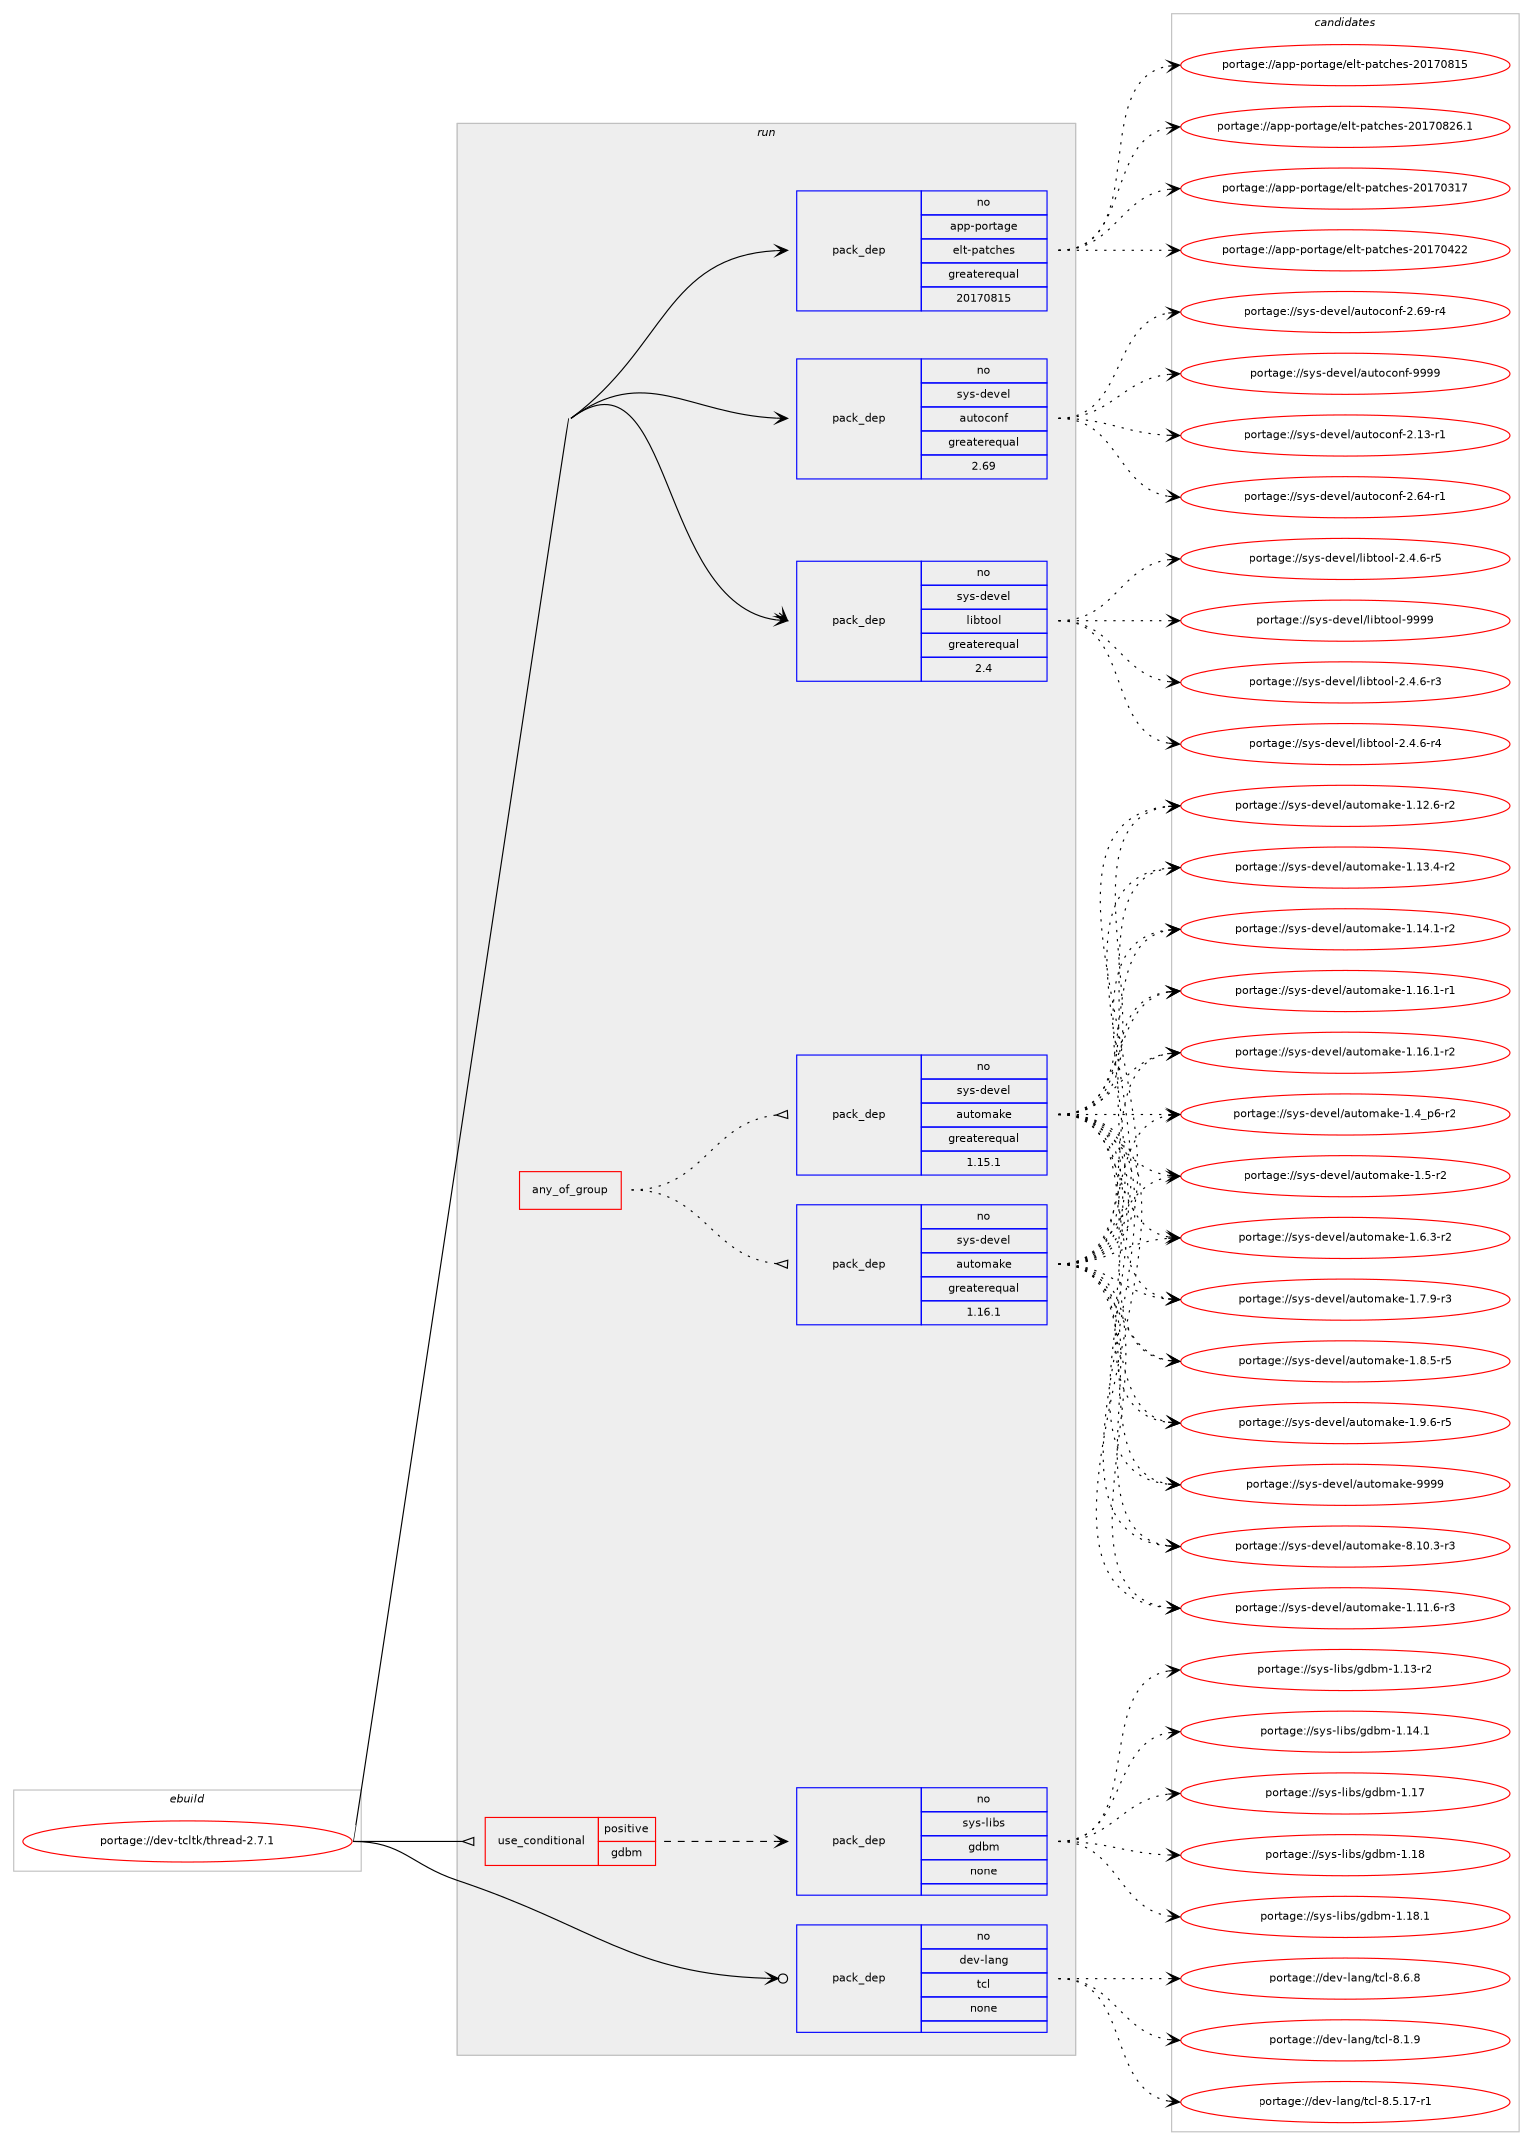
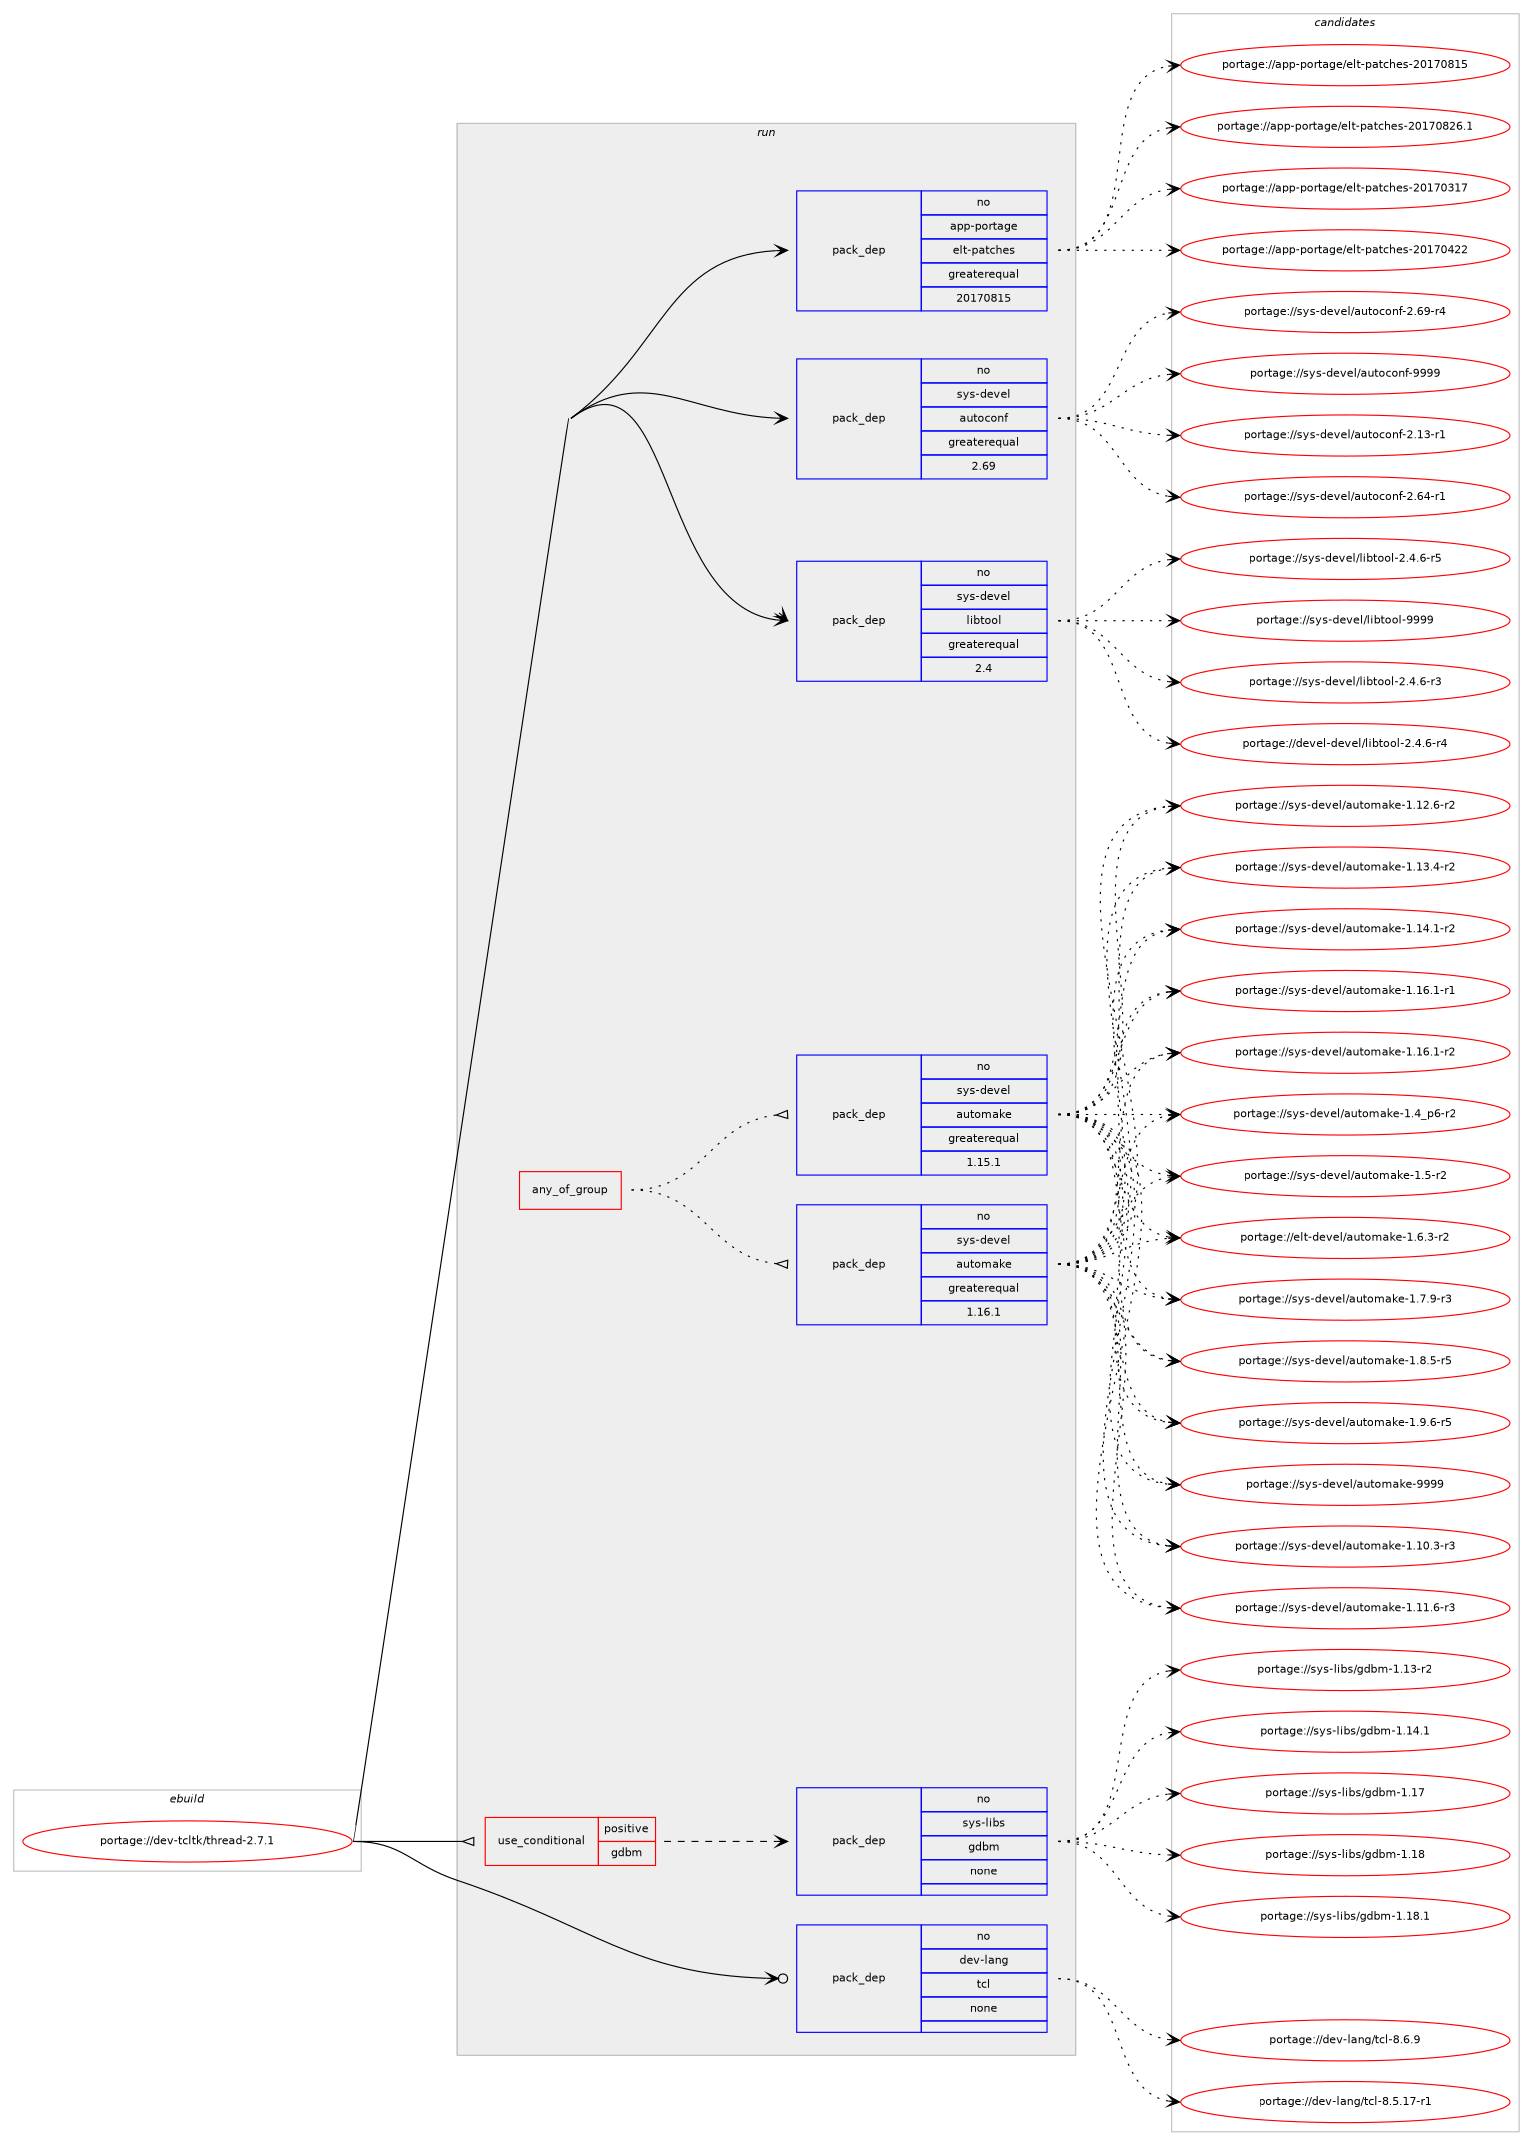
node "portage://sys-devel/libtool-2.4.6-r4": label "portage://sys-devel/libtool-2.4.6-r4" -> "portage://devel-devel/libtool-2.4.6-r4"
node "portage://sys-devel/automake-1.6.3-r2": label "portage://sys-devel/automake-1.6.3-r2" -> "portage://elt-devel/automake-1.6.3-r2"
node "portage://sys-devel/automake-8.10.3-r3": label "portage://sys-devel/automake-8.10.3-r3" -> "portage://sys-devel/automake-1.10.3-r3"
node "portage://dev-lang/tcl-8.6.8": removed
node "portage://dev-lang/tcl-8.1.9": label "portage://dev-lang/tcl-8.1.9" -> "portage://dev-lang/tcl-8.6.9"
